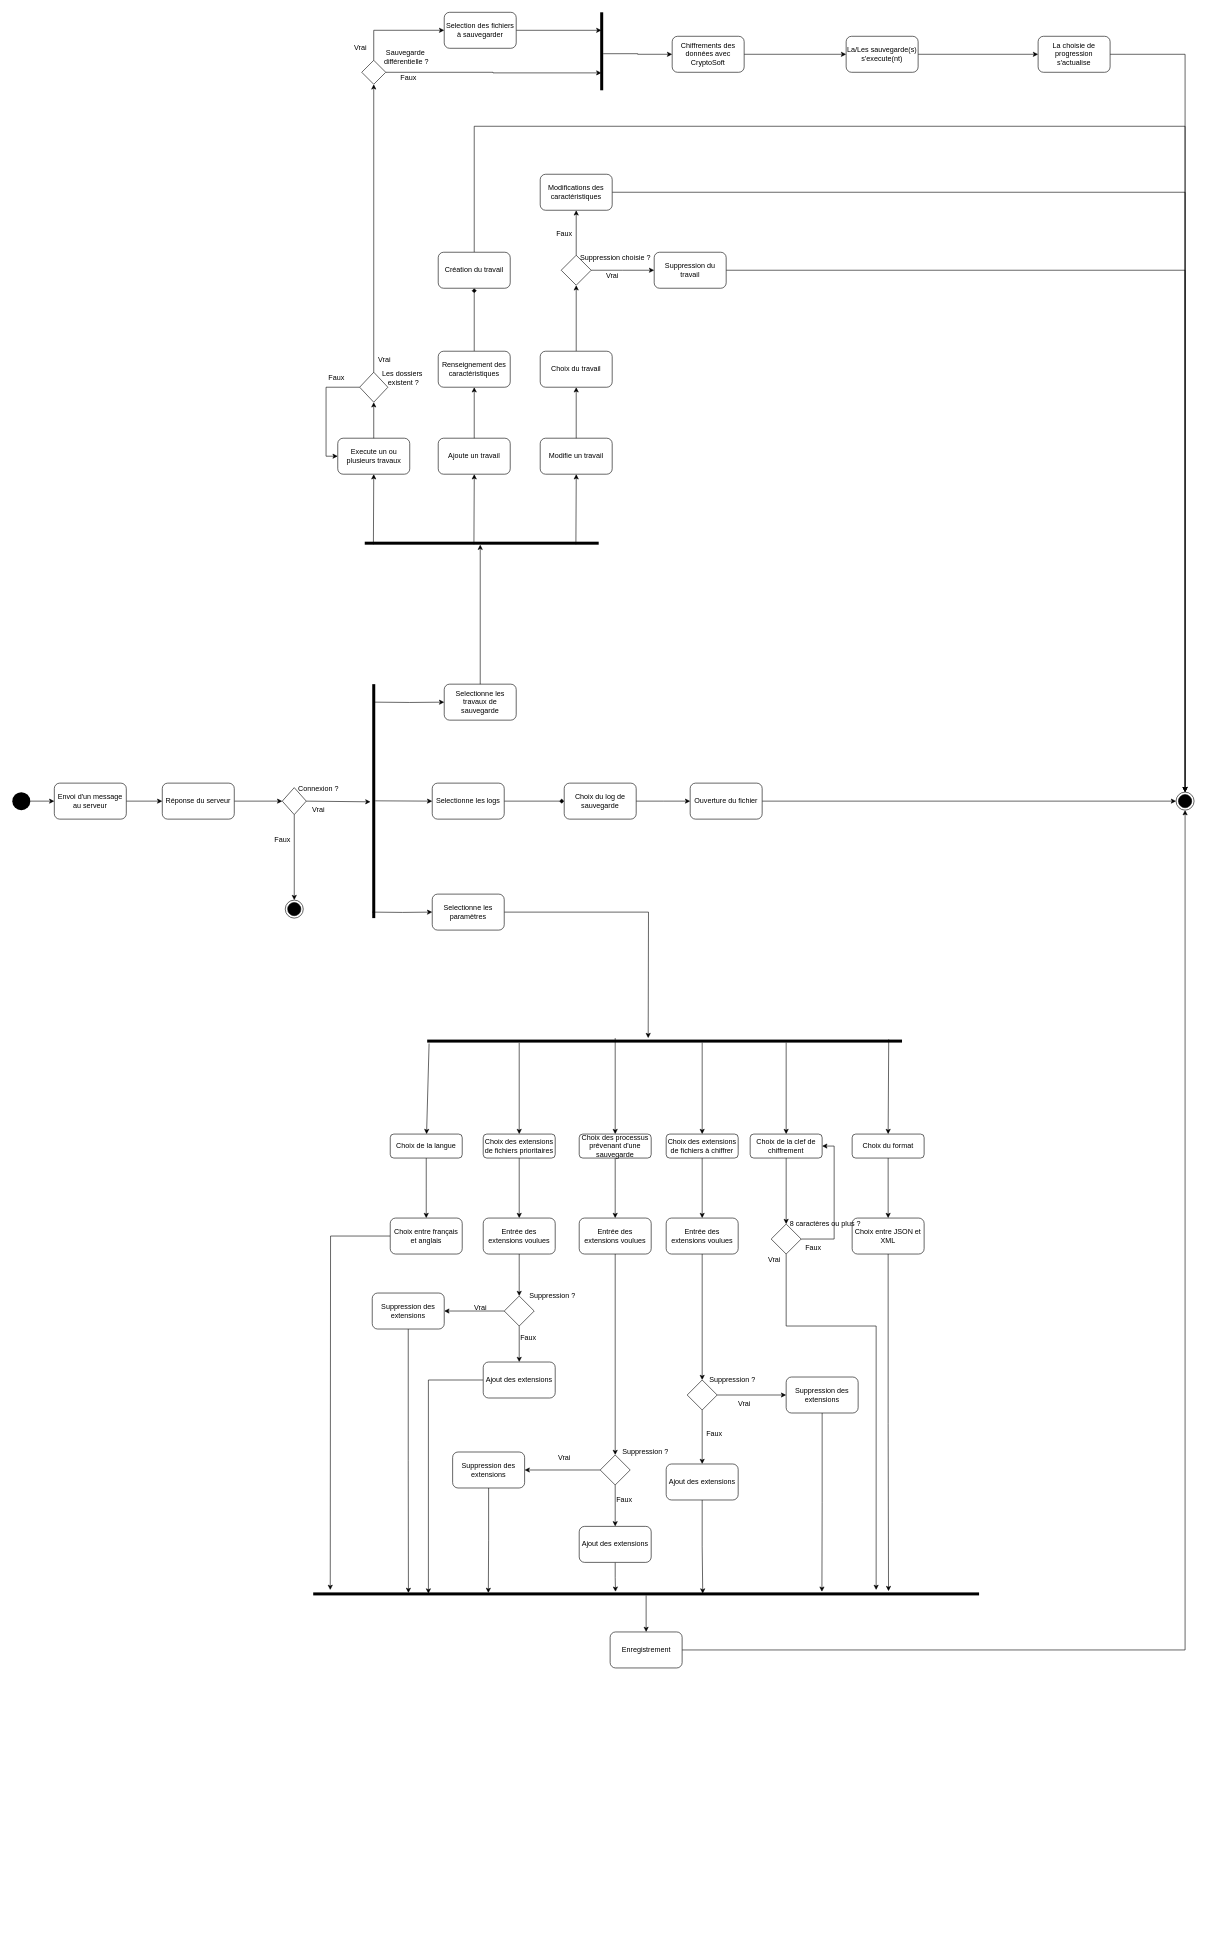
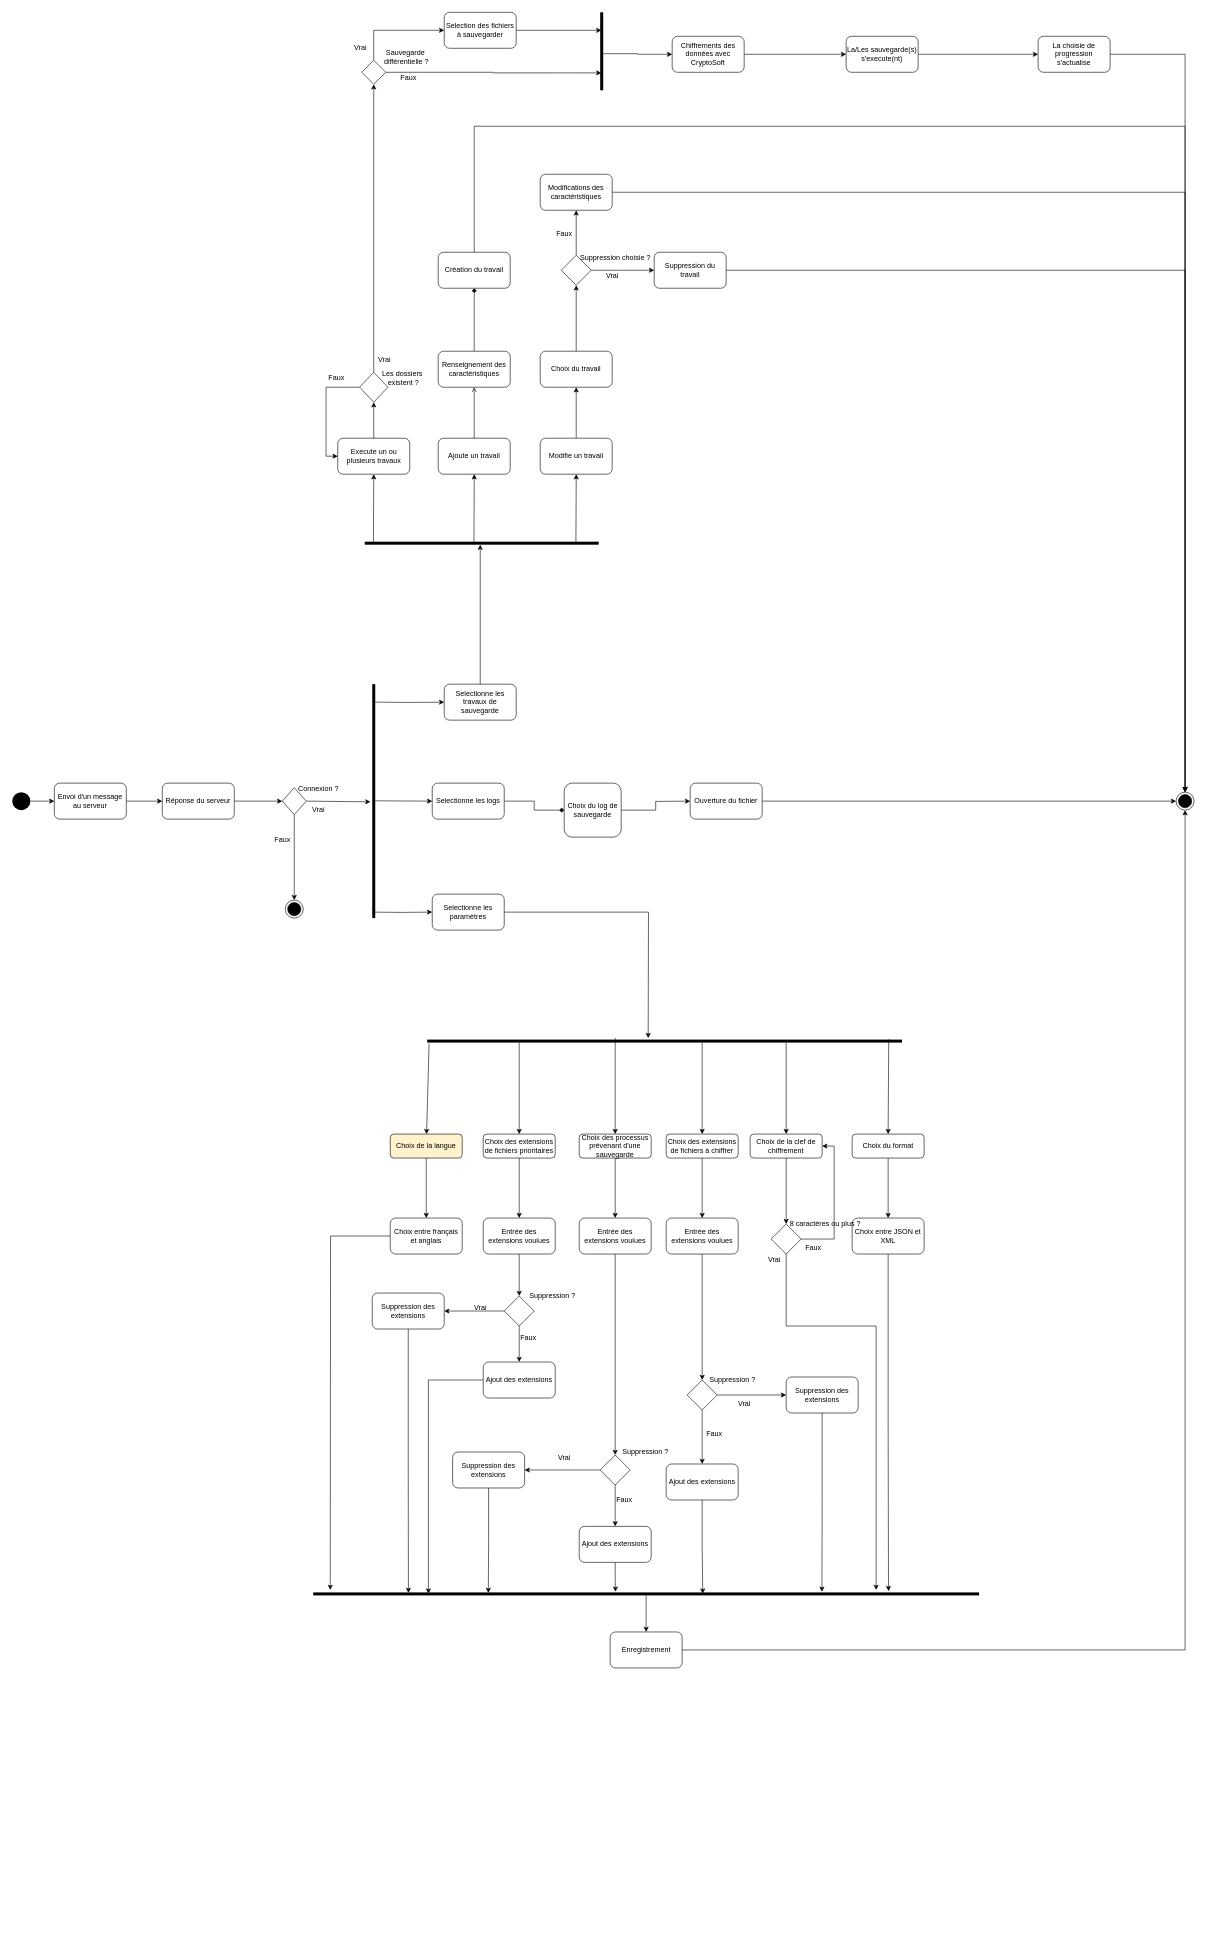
edge "Ajoute un travail" -> "Renseignement des caractéristiques": arrowhead classic -> open
node "Choix du log de sauvegarde": size 72x36 -> 57x54
node "Choix de la langue": fillcolor #ffffff -> #fff2cc
